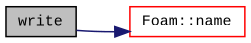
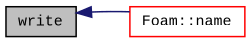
edge "write" -> "Foam::name": reversed
